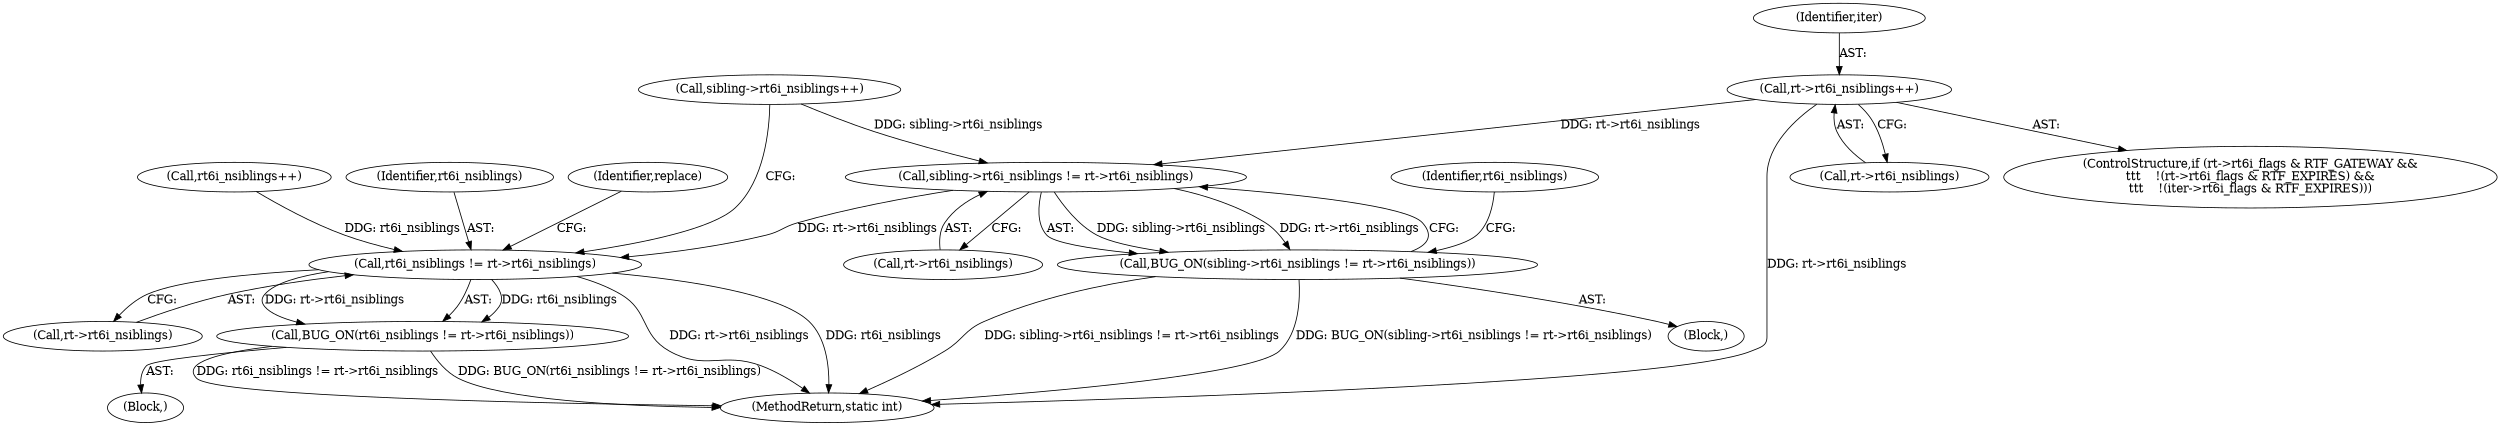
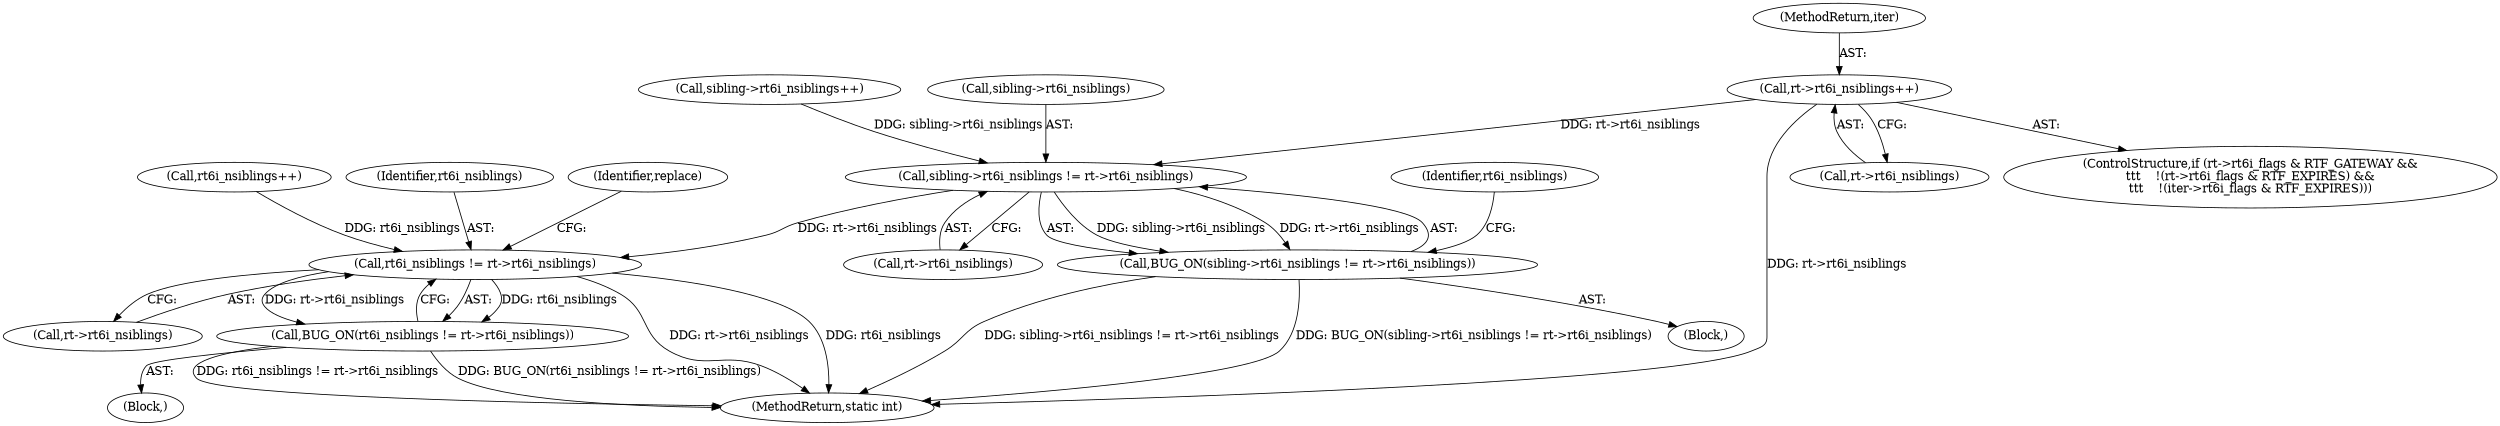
node "(Identifier,iter)": label "(Identifier,iter)" -> "(MethodReturn,iter)"
node "(Call,sibling->rt6i_nsiblings)": added
edge "(Call,sibling->rt6i_nsiblings++)" -> "(Call,rt6i_nsiblings != rt->rt6i_nsiblings)": now "(Call,BUG_ON(rt6i_nsiblings != rt->rt6i_nsiblings))" -> "(Call,rt6i_nsiblings != rt->rt6i_nsiblings)"
edge "(Call,BUG_ON(sibling->rt6i_nsiblings != rt->rt6i_nsiblings))" -> "(Call,sibling->rt6i_nsiblings != rt->rt6i_nsiblings)": label "CFG: " -> "AST: "
